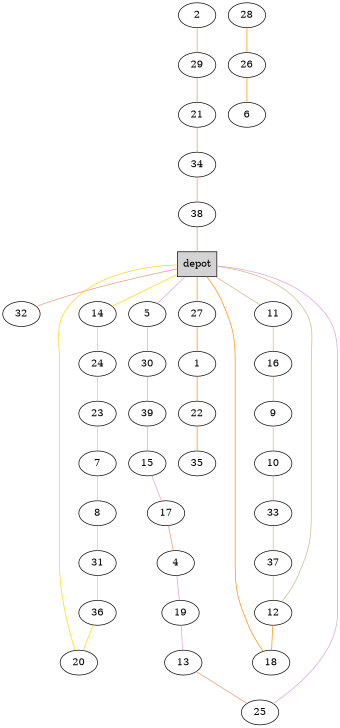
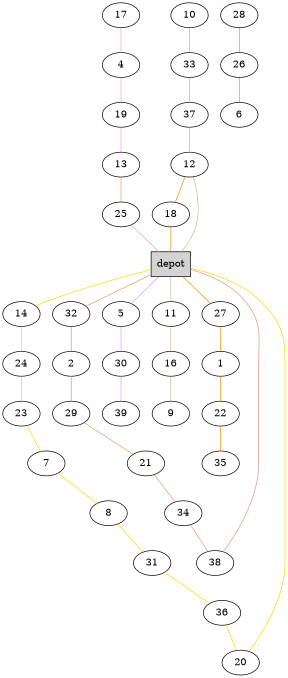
edge "32" -- "2": added
edge "9" -- "10": removed
node "15": removed
edge "17" -- "4": color darksalmon -> plum
